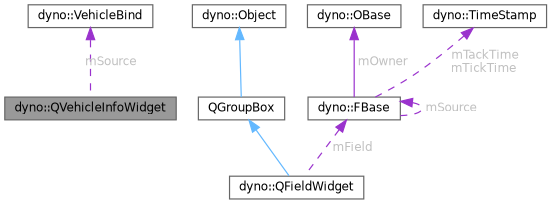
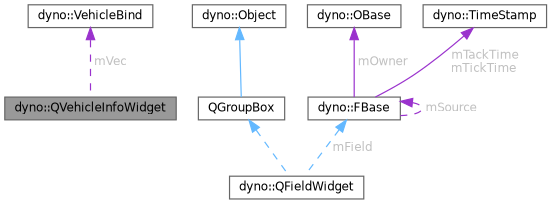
edge "dyno::QVehicleInfoWidget" -> "dyno::VehicleBind": label " mSource" -> " mVec"
edge "dyno::FBase" -> "dyno::TimeStamp": style dashed -> solid
edge "dyno::QFieldWidget" -> "QGroupBox": style solid -> dashed
edge "dyno::QFieldWidget" -> "dyno::FBase": color darkorchid3 -> steelblue1
